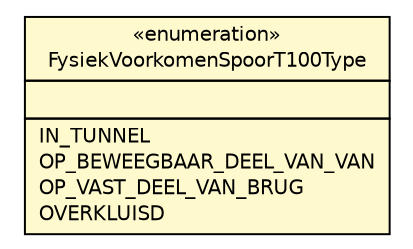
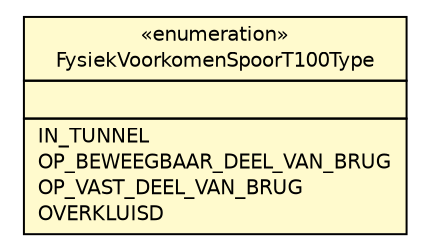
node "FysiekVoorkomenSpoorT100Type": text "OP_BEWEEGBAAR_DEEL_VAN_VAN" -> "OP_BEWEEGBAAR_DEEL_VAN_BRUG"
